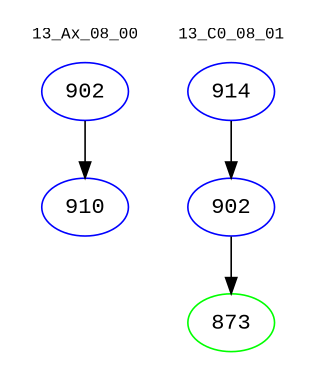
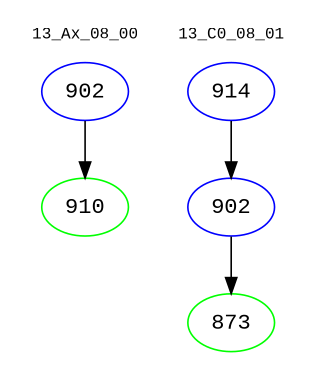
node "910": color blue -> green
